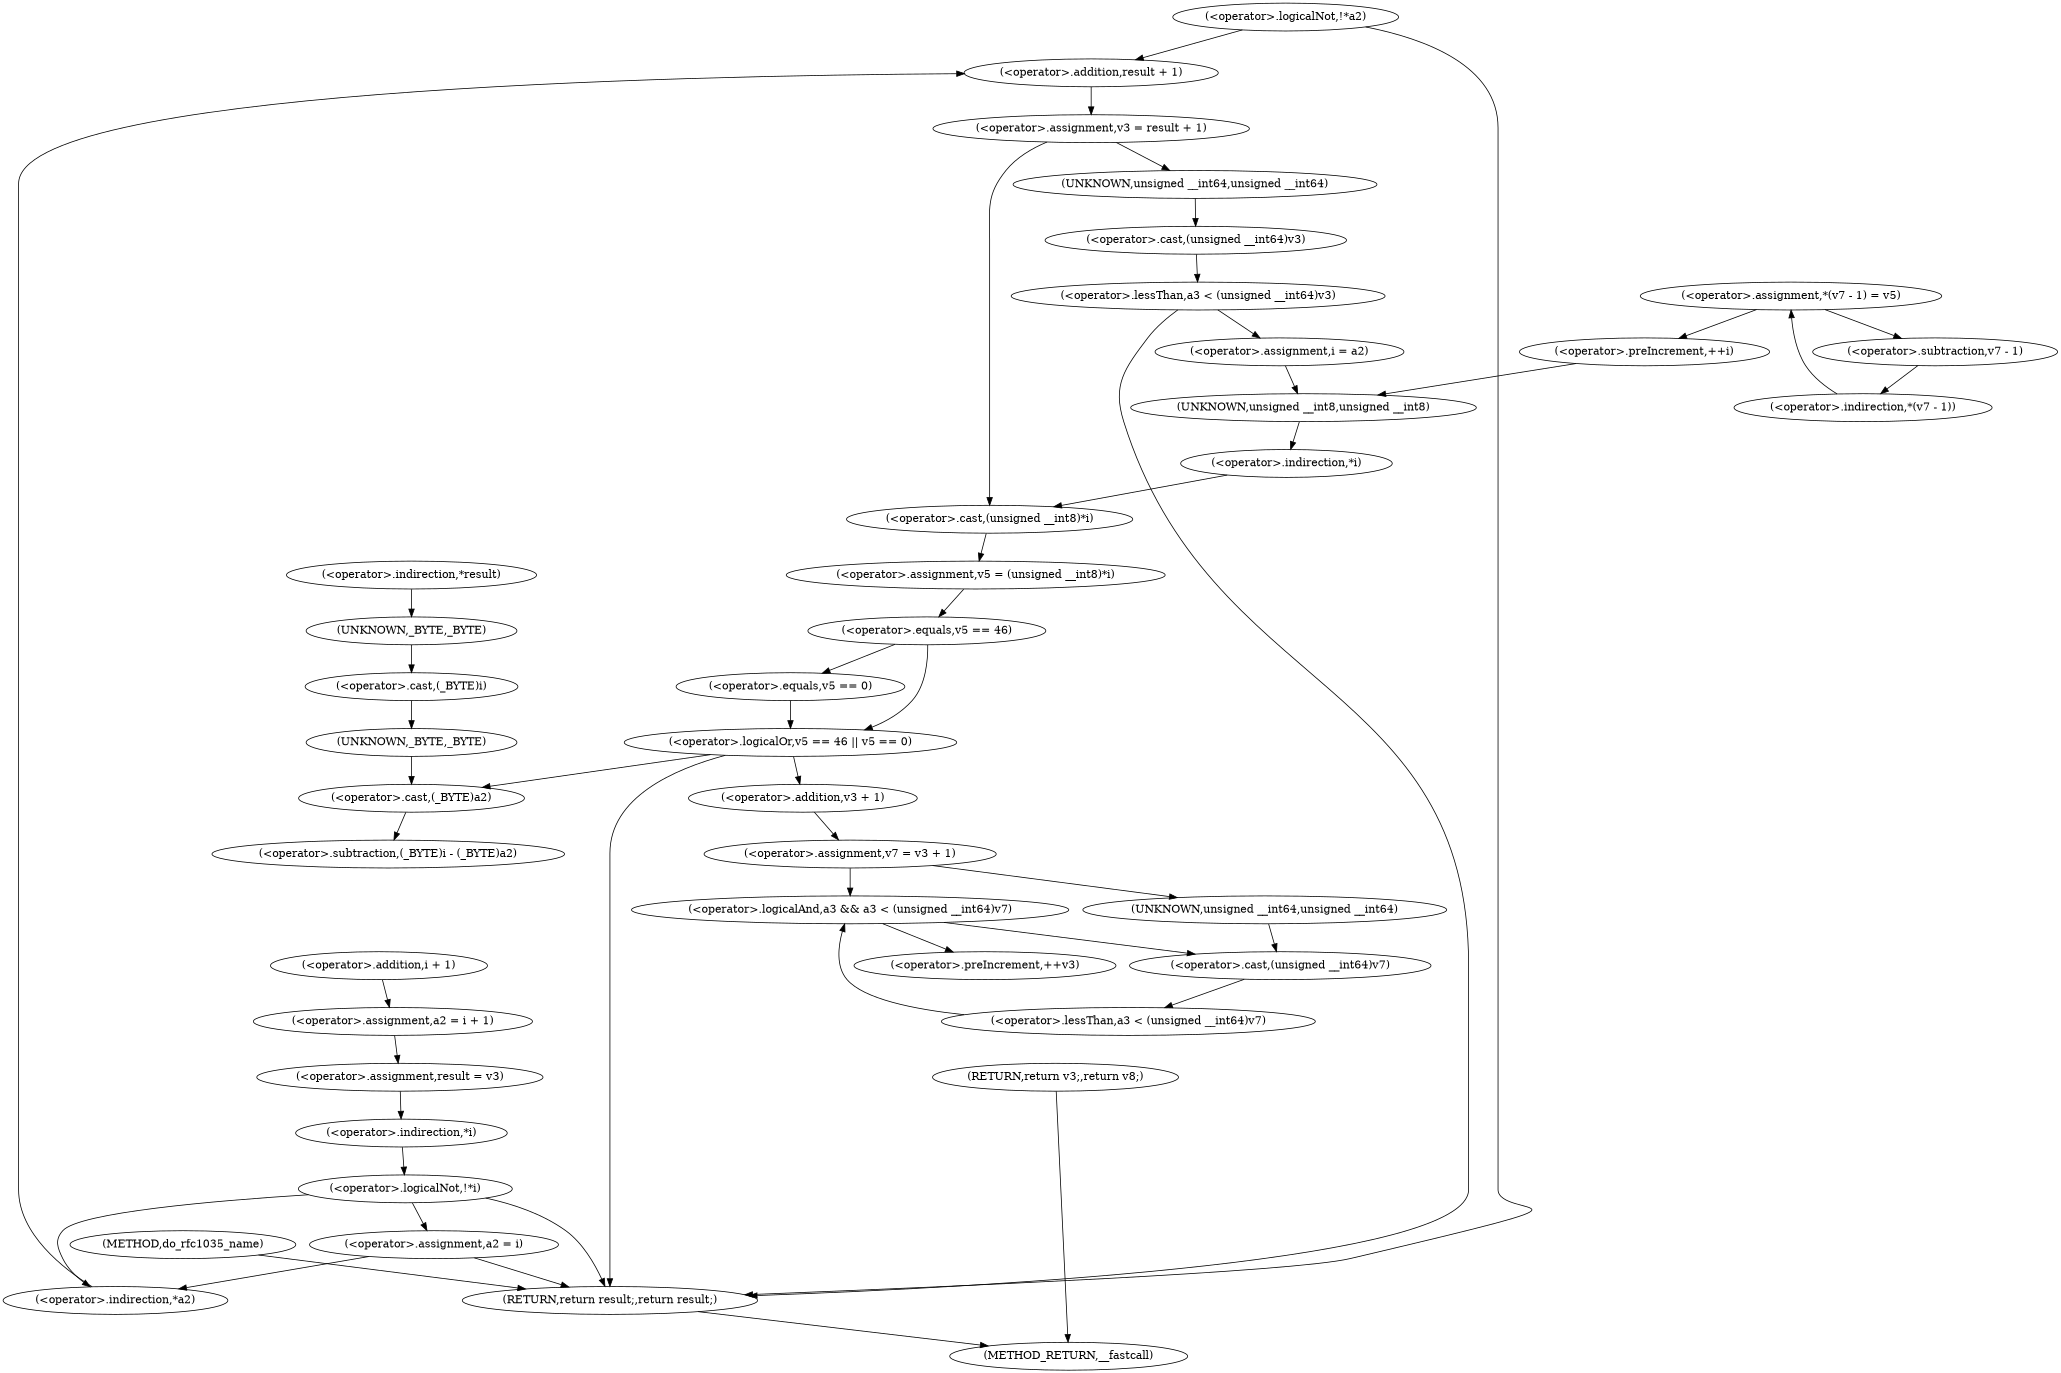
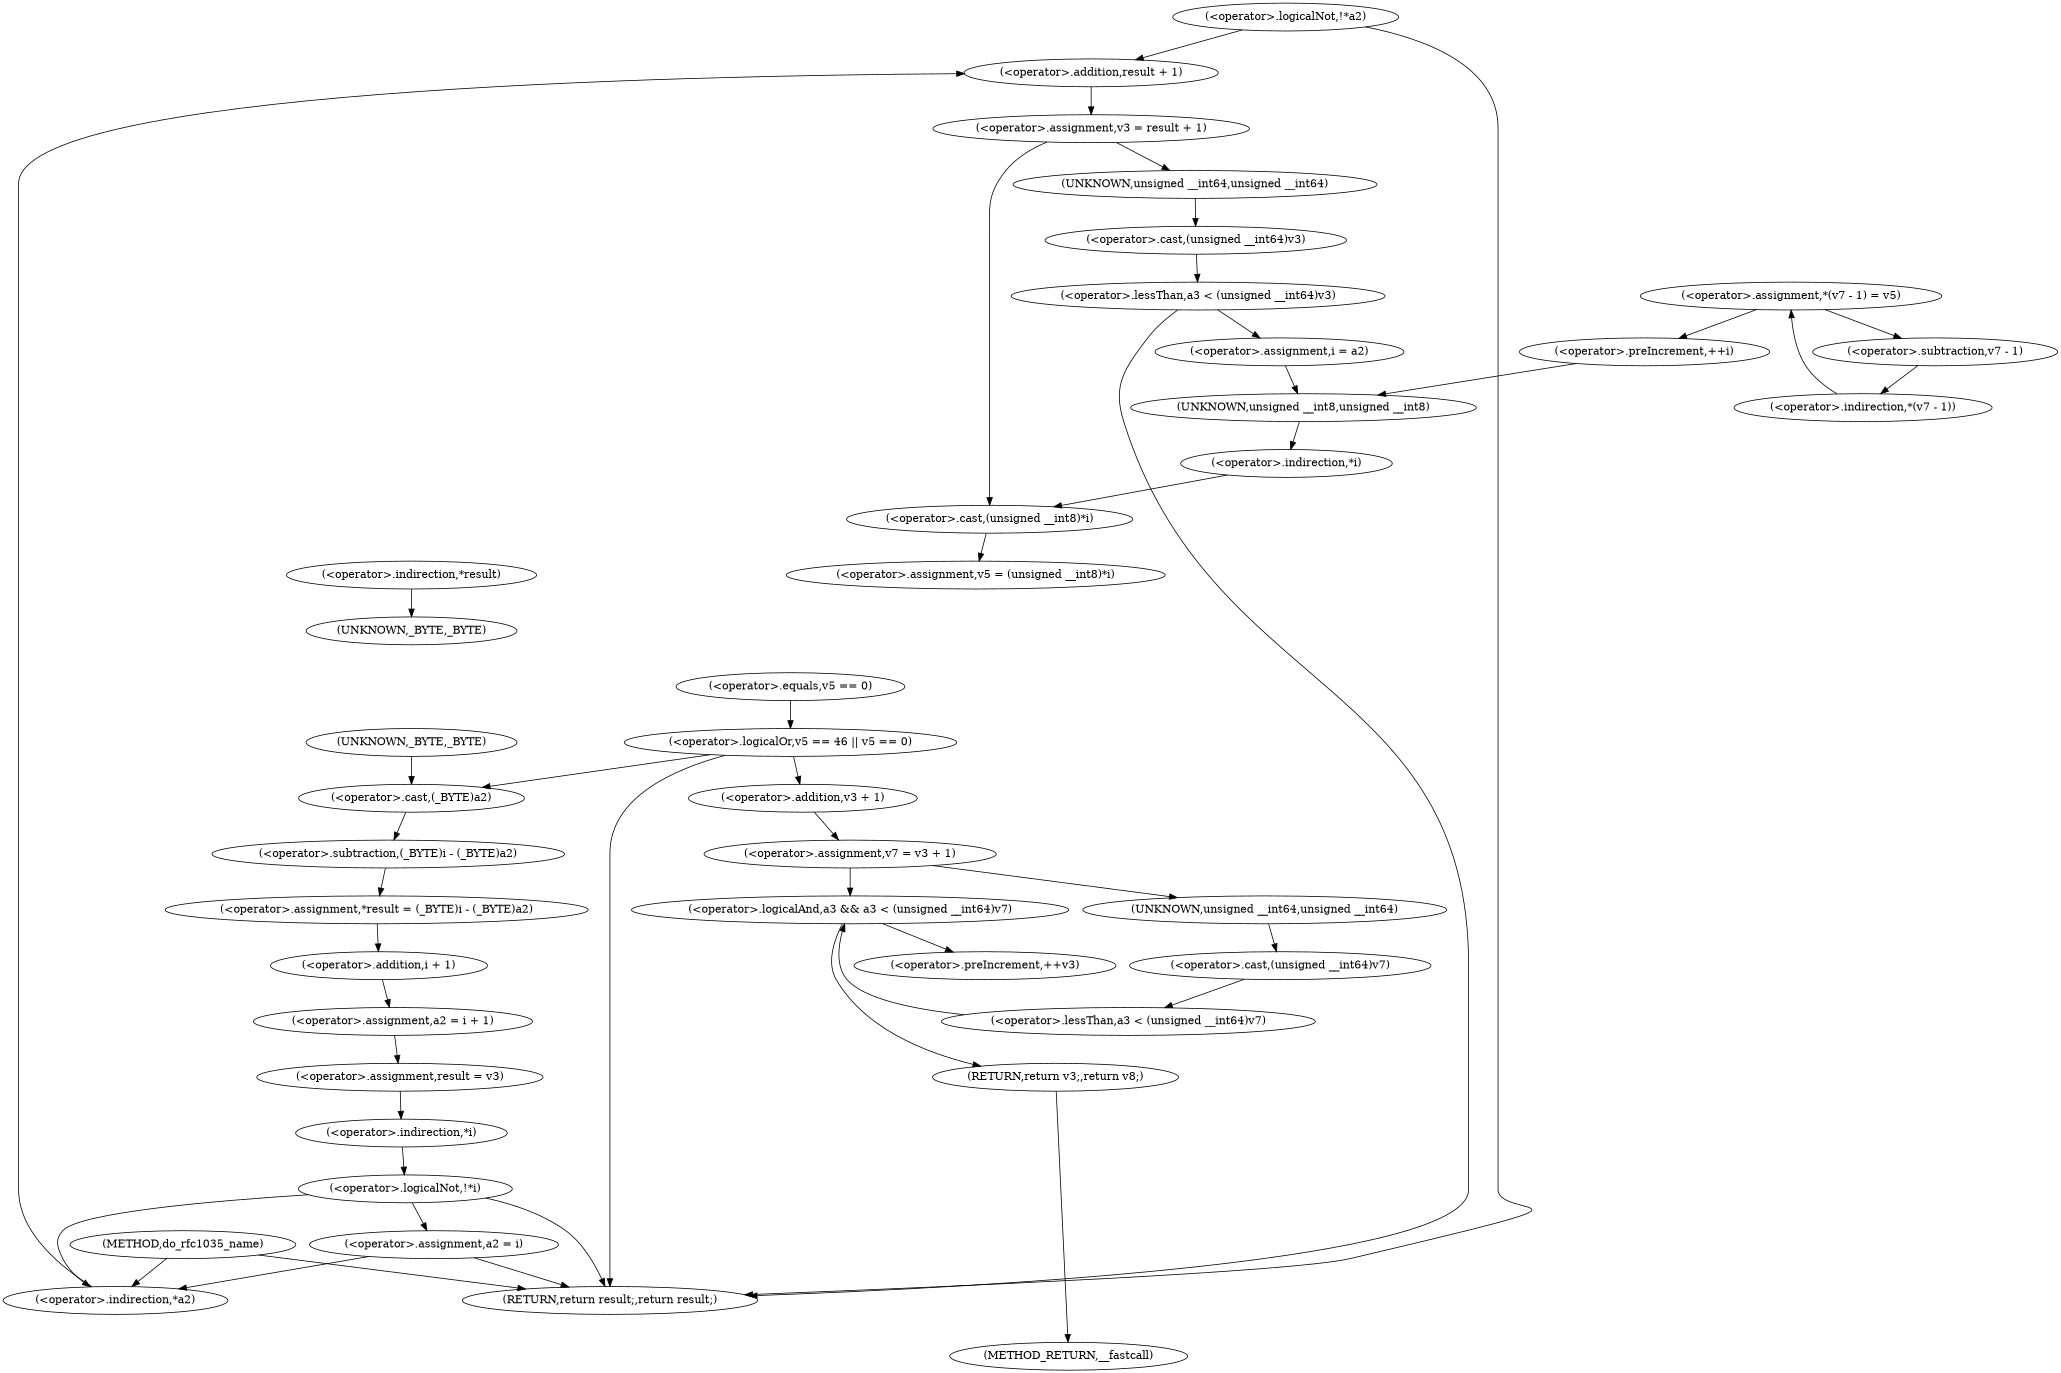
node "(<operator>.equals,v5 == 46)": removed
node "(<operator>.cast,(_BYTE)i)": removed
node "(<operator>.assignment,*result = (_BYTE)i - (_BYTE)a2)": added
edge "(<operator>.logicalAnd,a3 && a3 < (unsigned __int64)v7)" -> "(<operator>.cast,(unsigned __int64)v7)": now "(<operator>.logicalAnd,a3 && a3 < (unsigned __int64)v7)" -> "(RETURN,return v3;,return v8;)"
edge "(METHOD,do_rfc1035_name)" -> "(<operator>.indirection,*a2)": added
edge "(RETURN,return result;,return result;)" -> "(METHOD_RETURN,__fastcall)": removed
